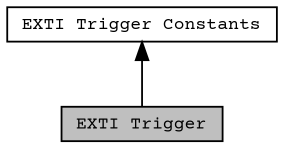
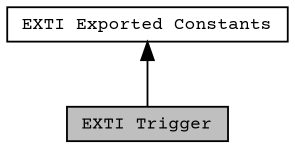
node "EXTI Trigger Constants": label "EXTI Trigger Constants" -> "EXTI Exported Constants"
